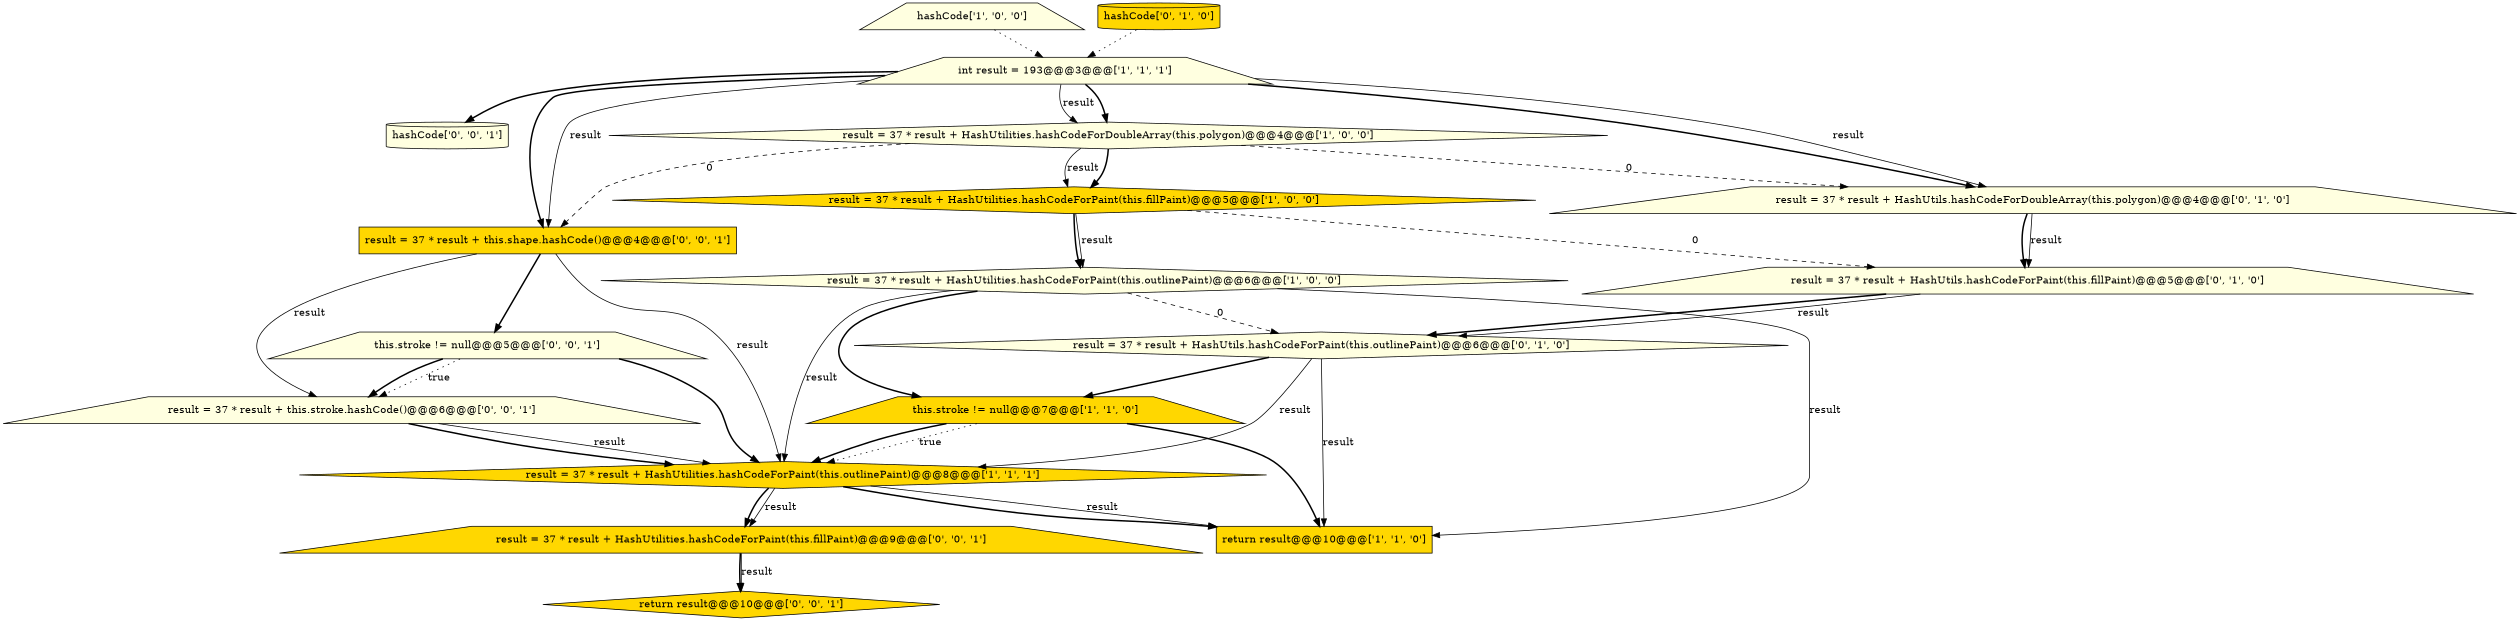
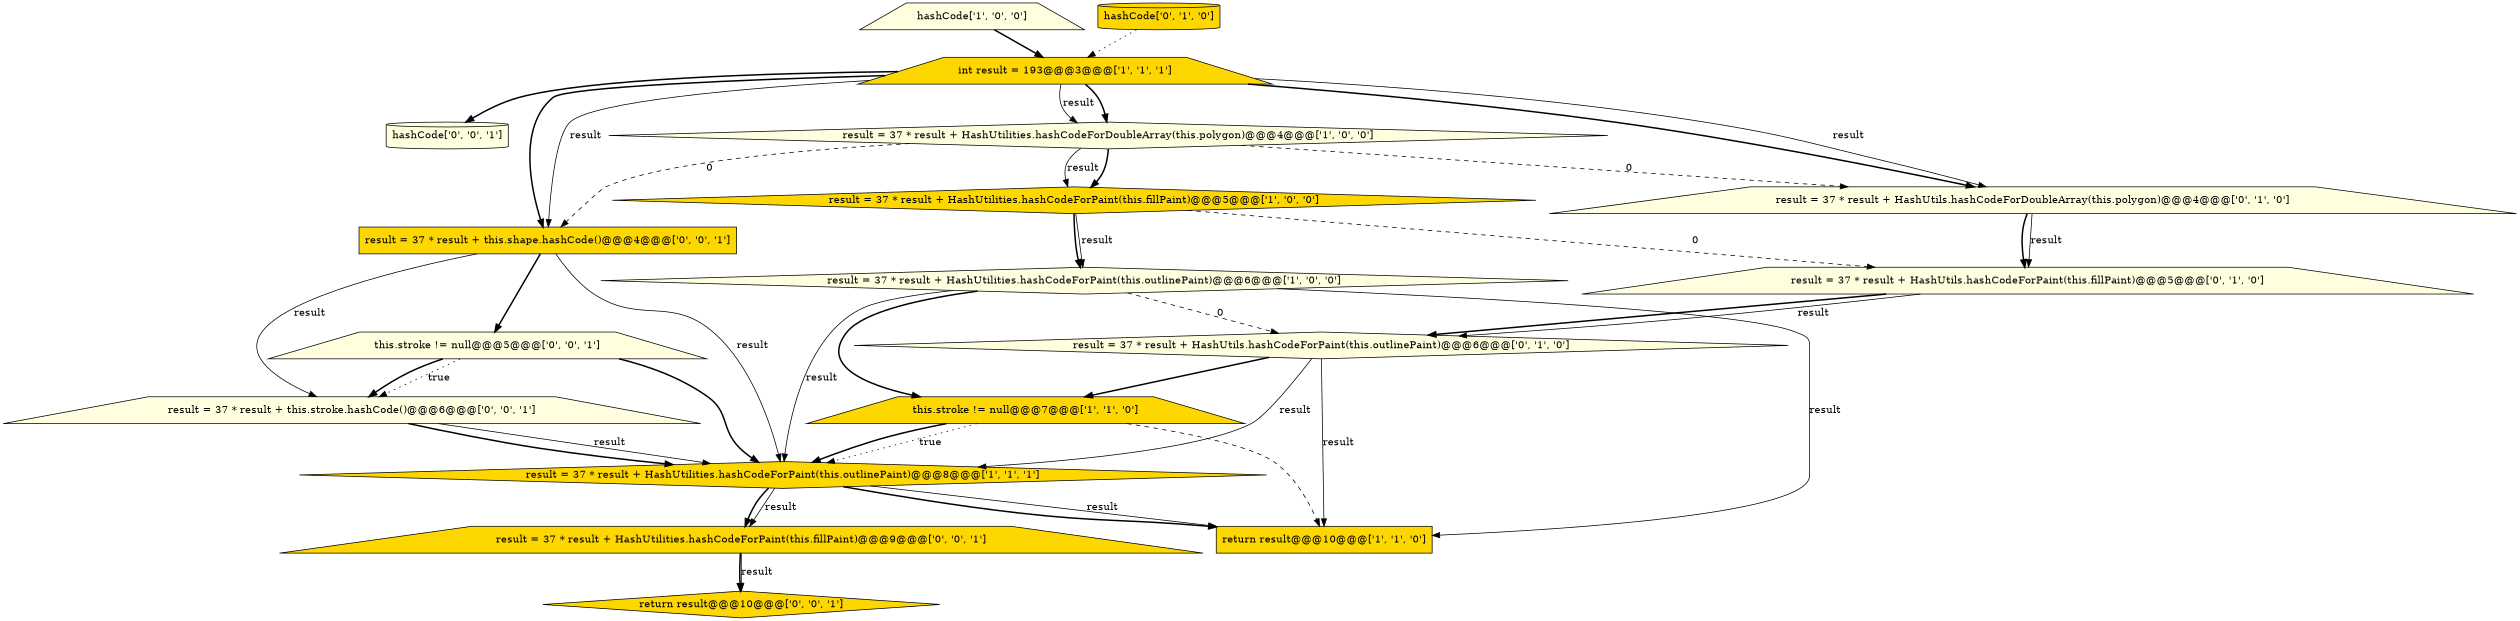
edge "hashCode['1', '0', '0']" -> "int result = 193@@@3@@@['1', '1', '1']": style dotted -> bold
node "int result = 193@@@3@@@['1', '1', '1']": fillcolor lightyellow -> gold
edge "this.stroke != null@@@7@@@['1', '1', '0']" -> "return result@@@10@@@['1', '1', '0']": style bold -> dashed
